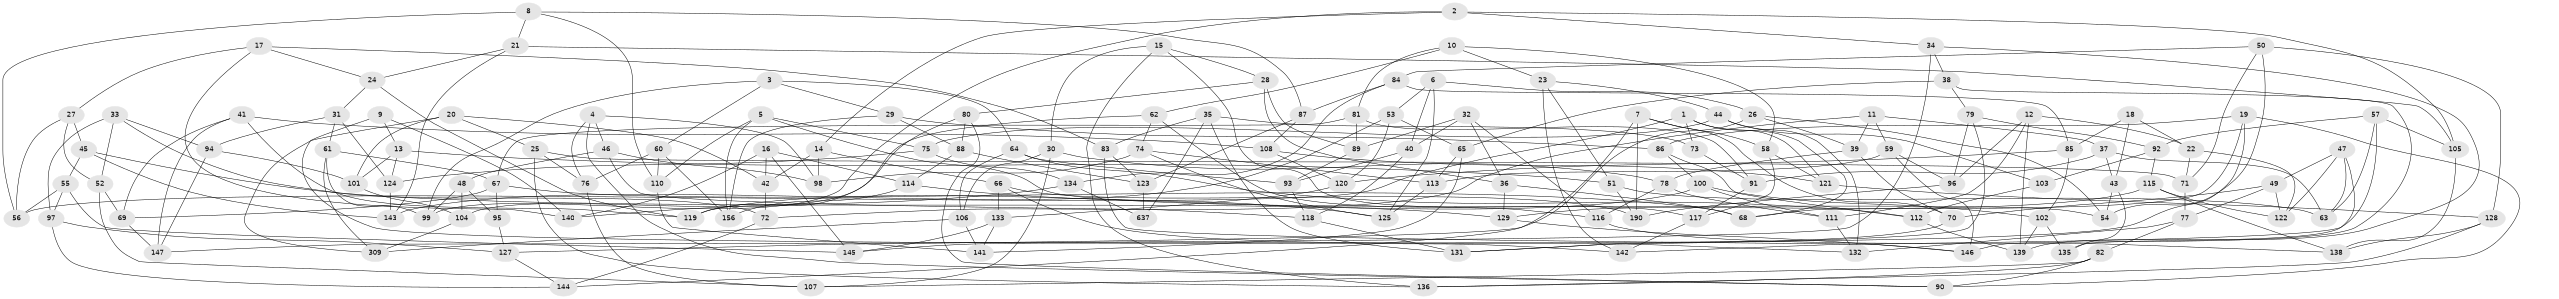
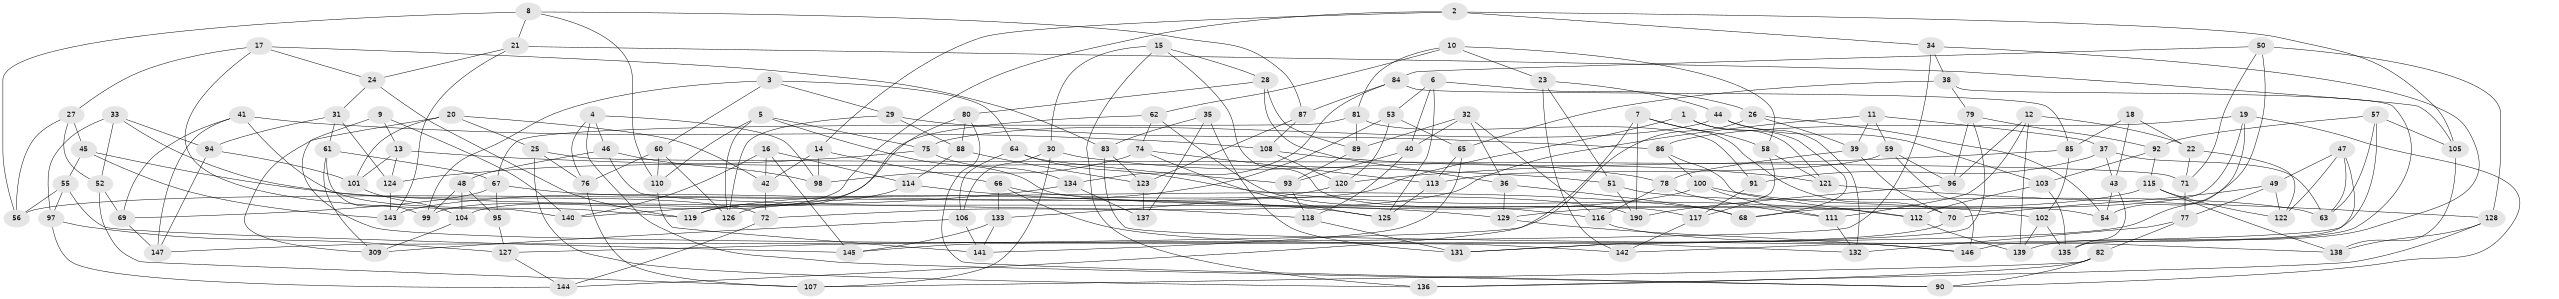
node "73": removed
edge "103" -- "135": added
node "156": label "156" -> "126"
node "637": label "637" -> "137"
